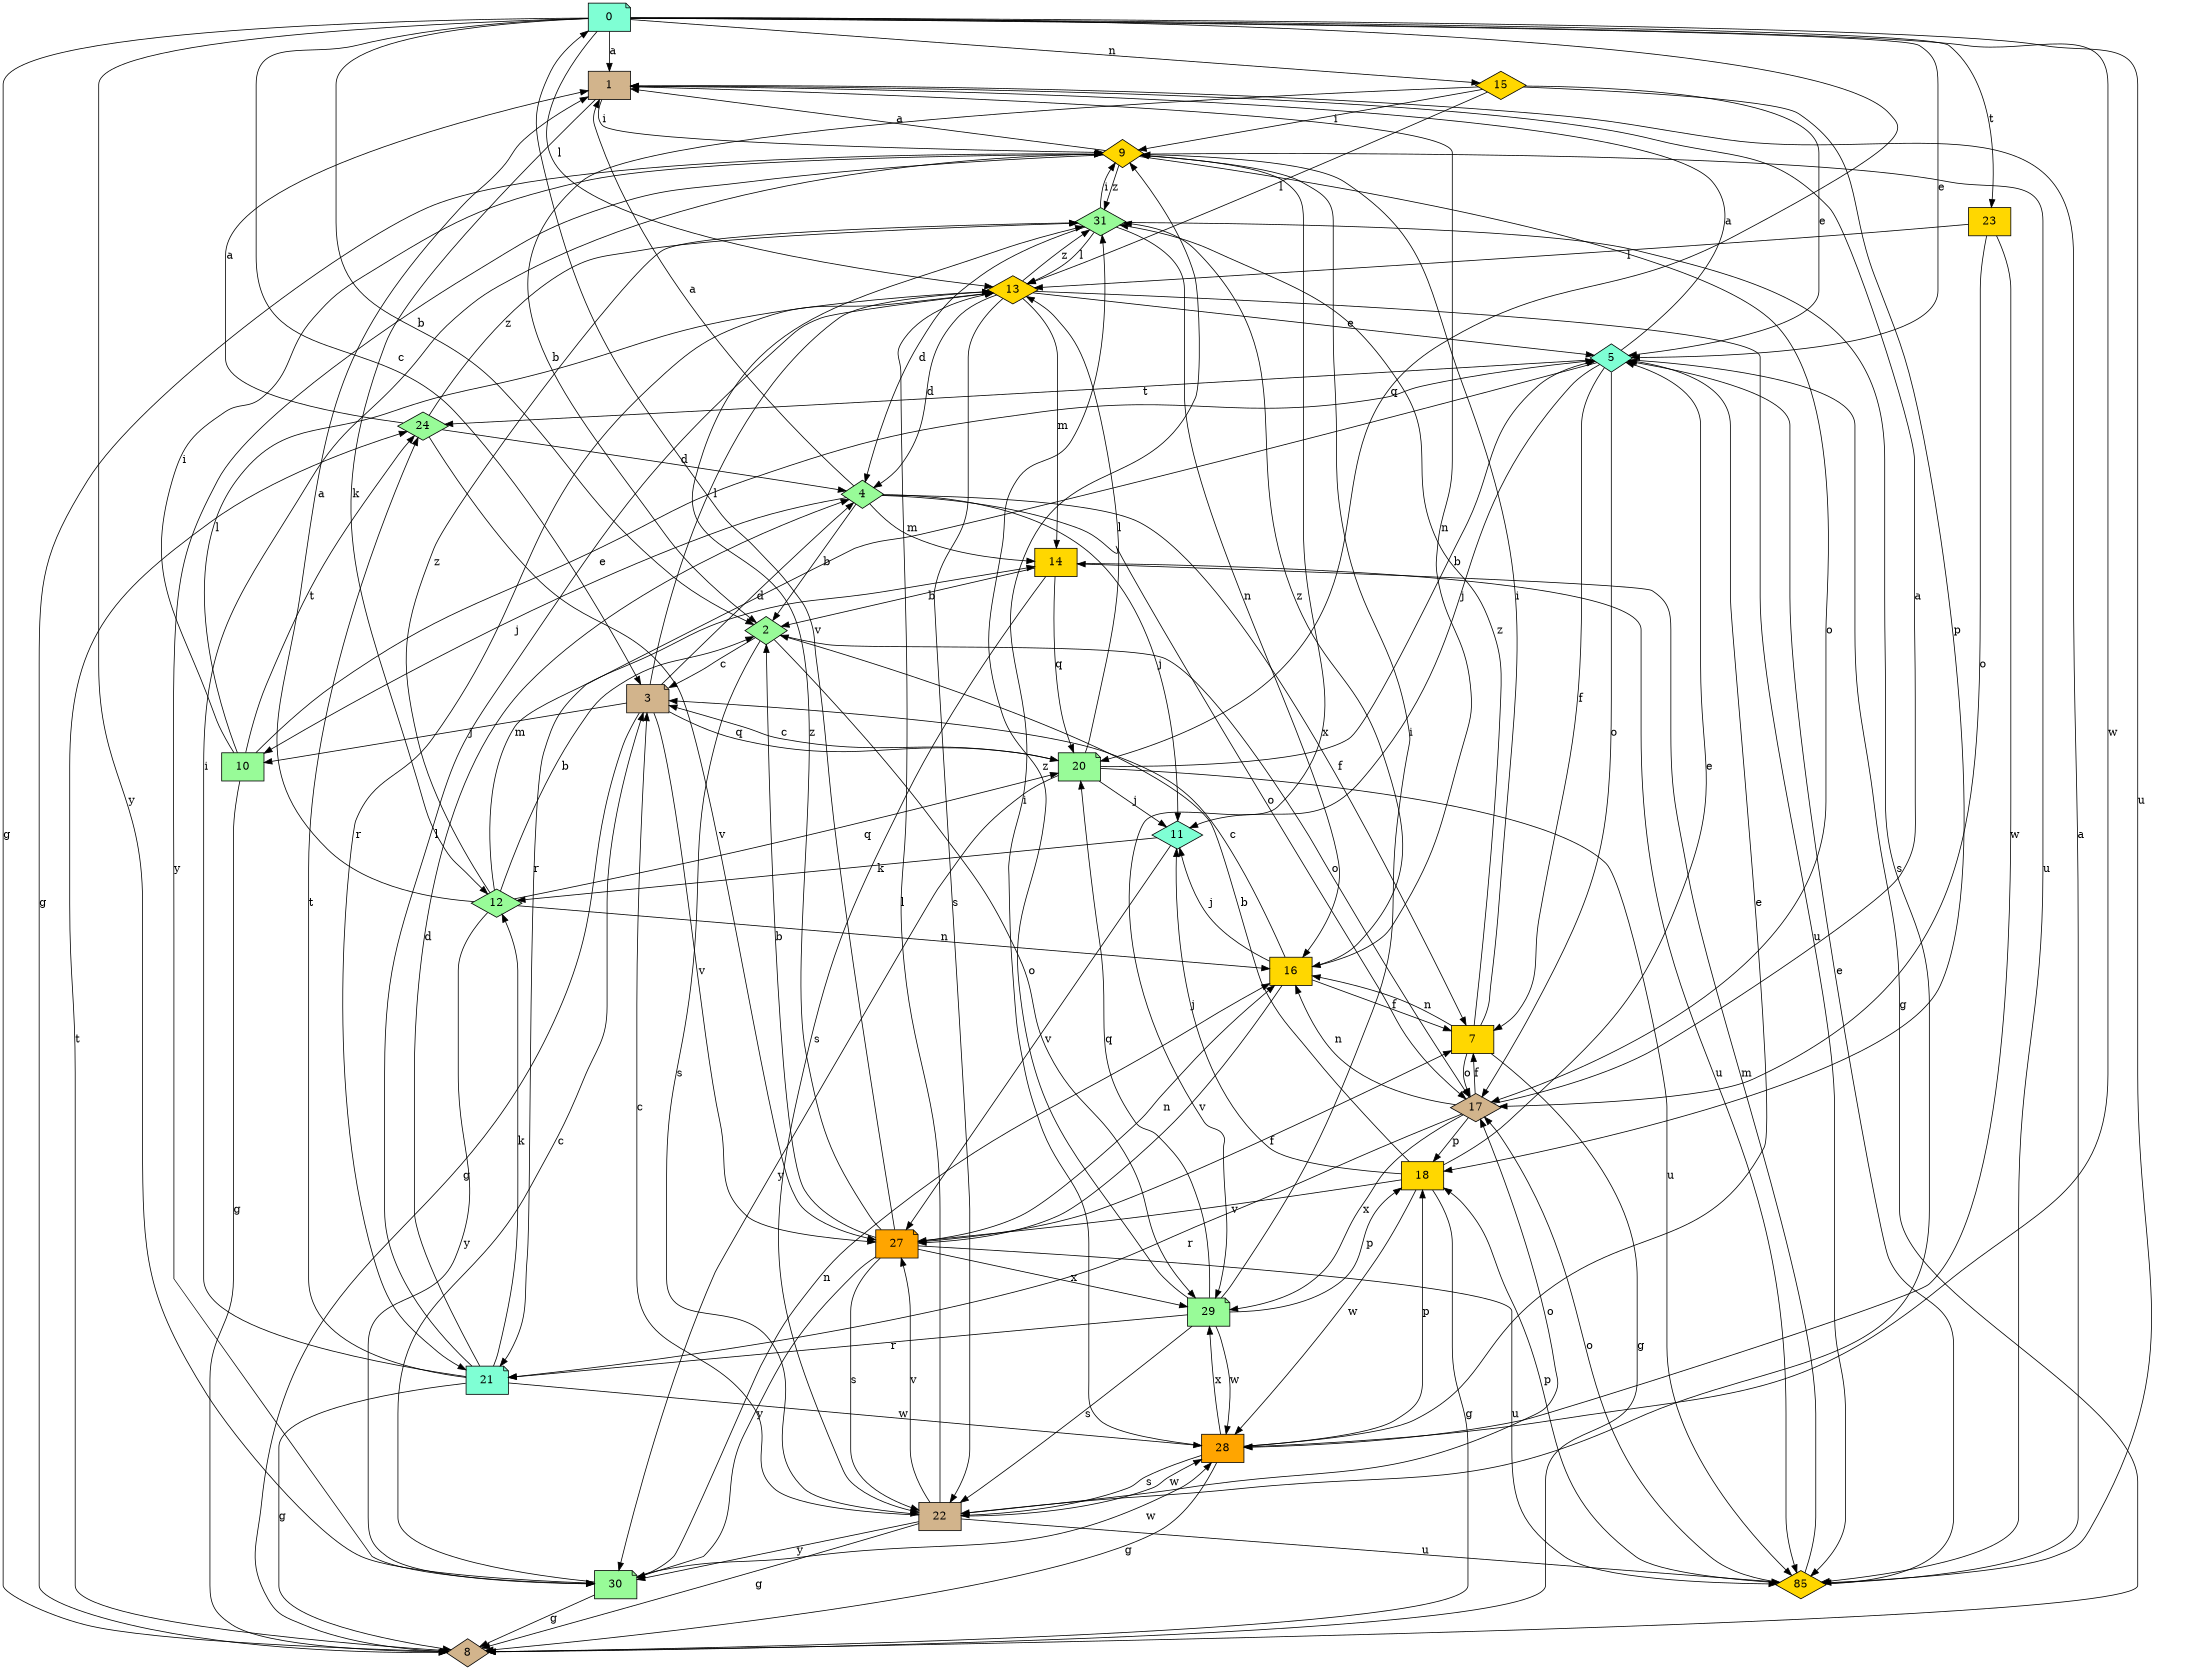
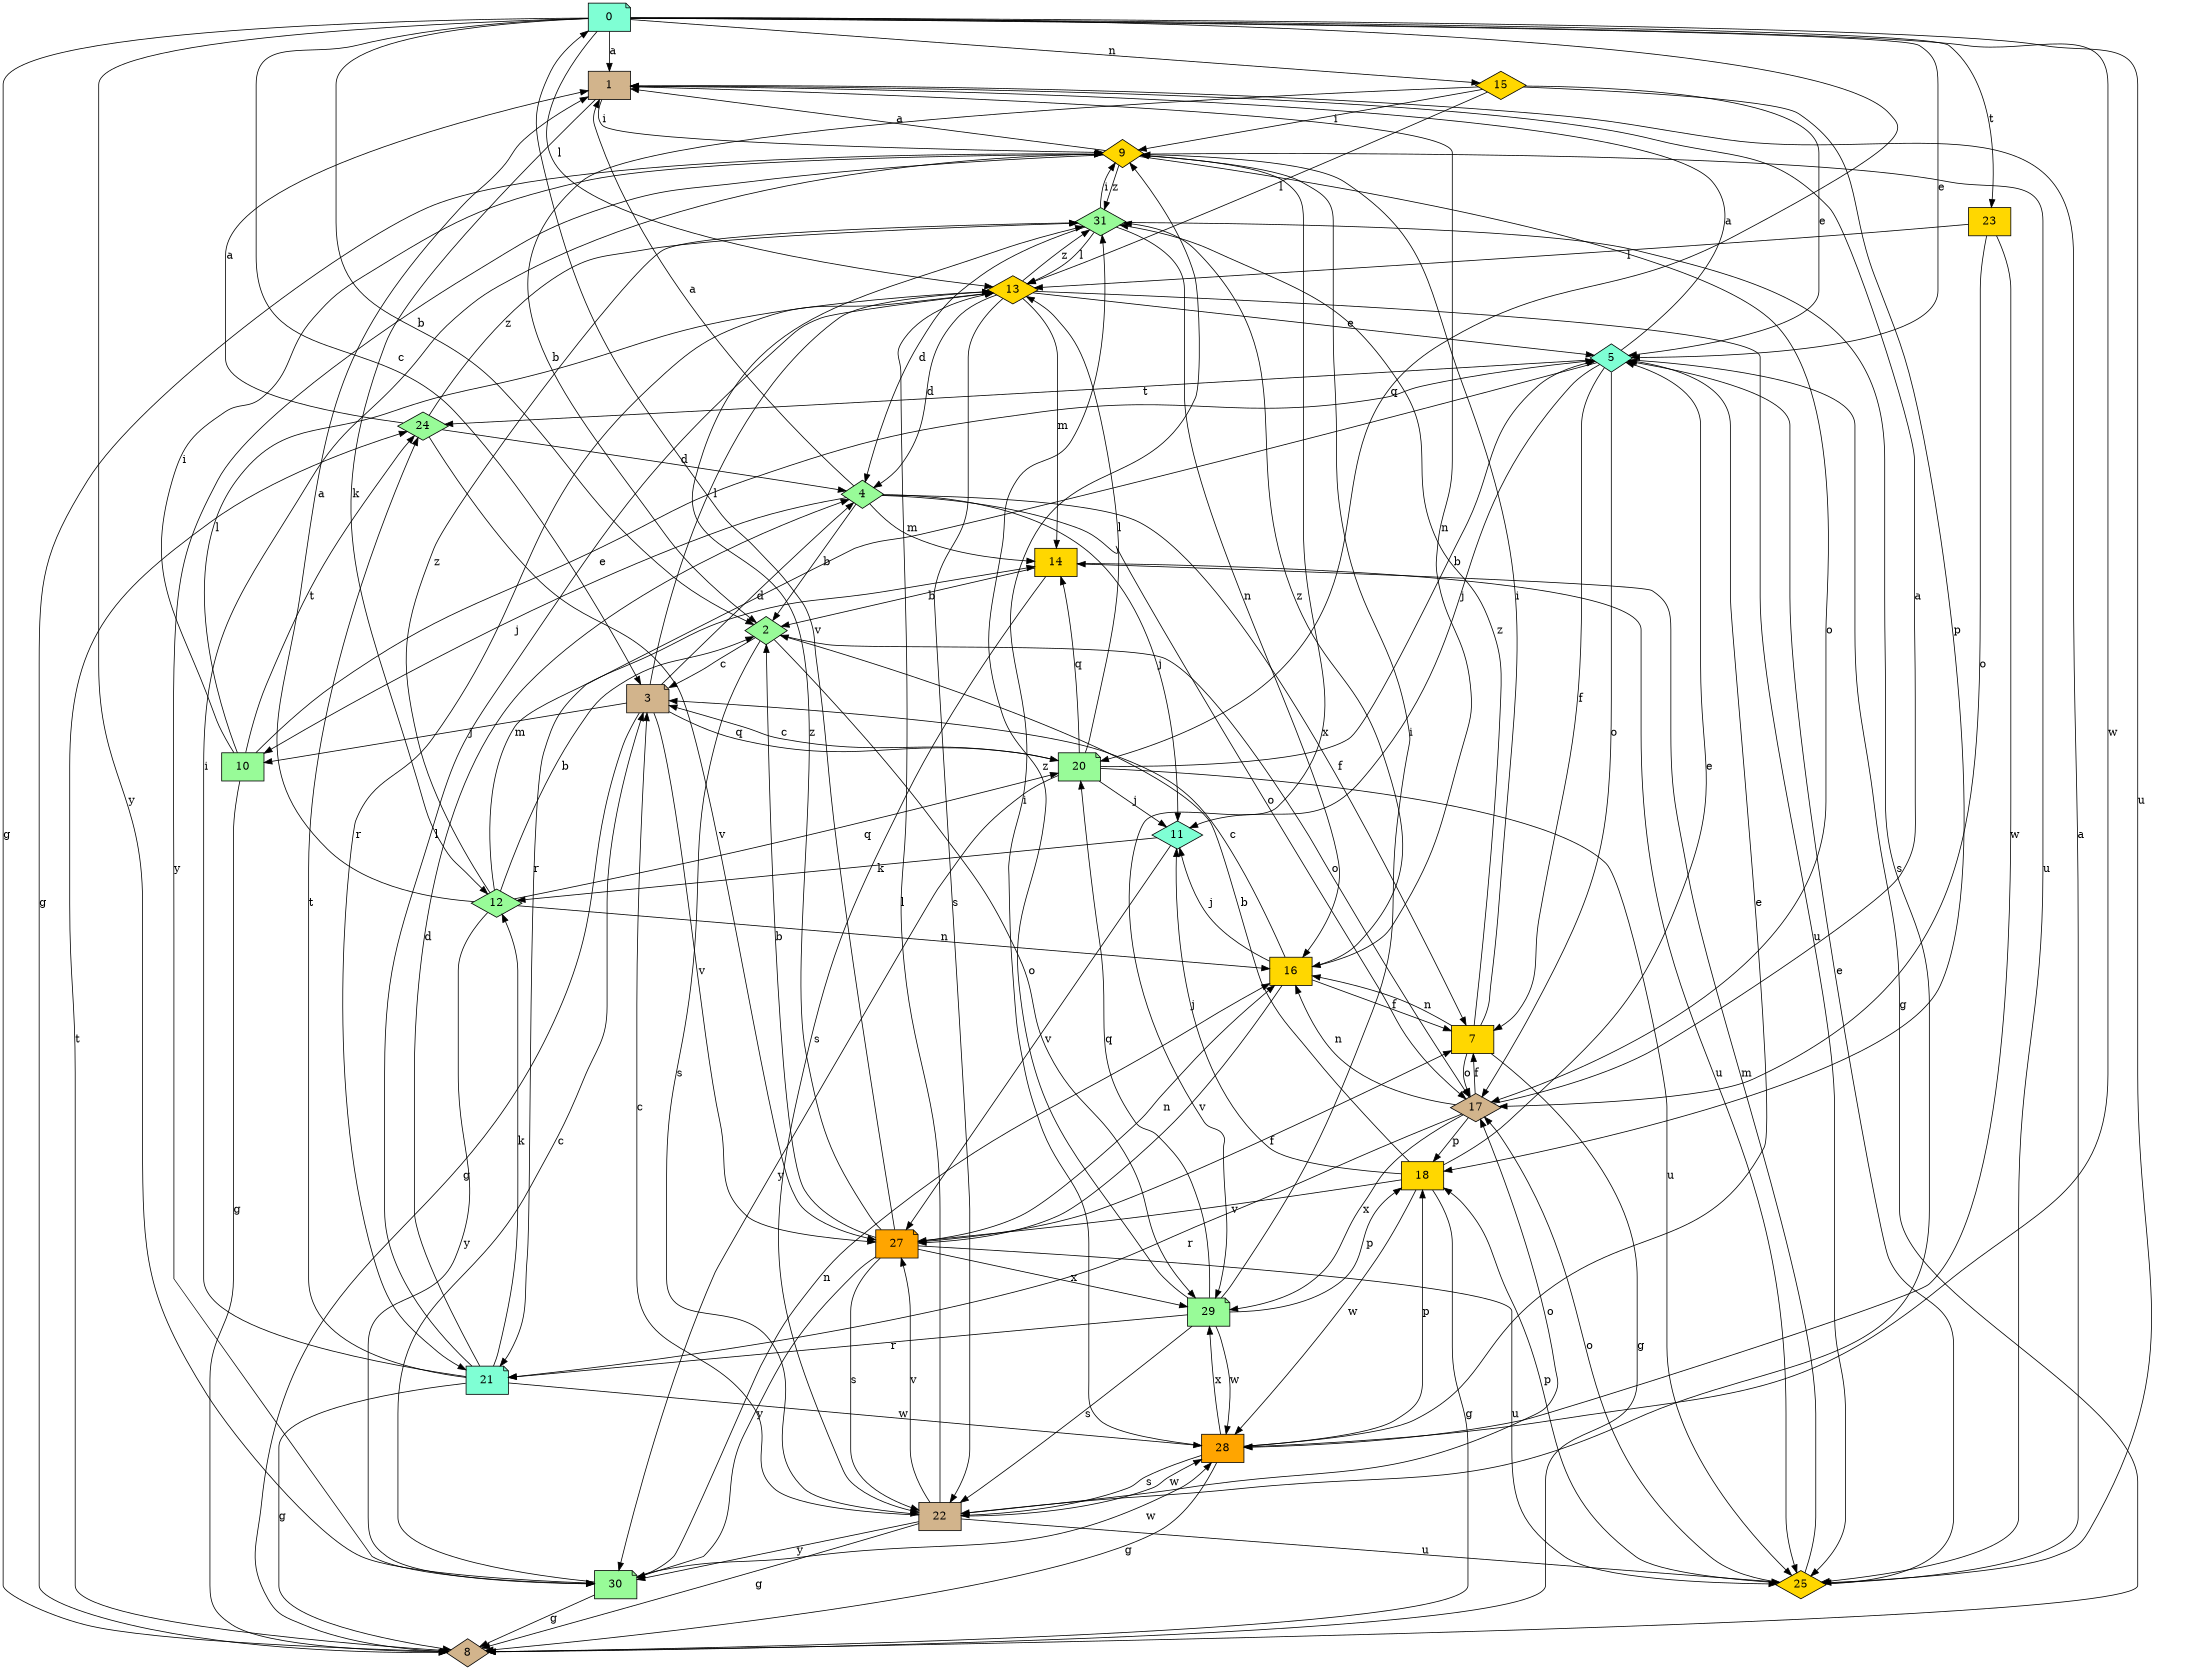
edge "14" -> "20": reversed
node "85": label "85" -> "25"
